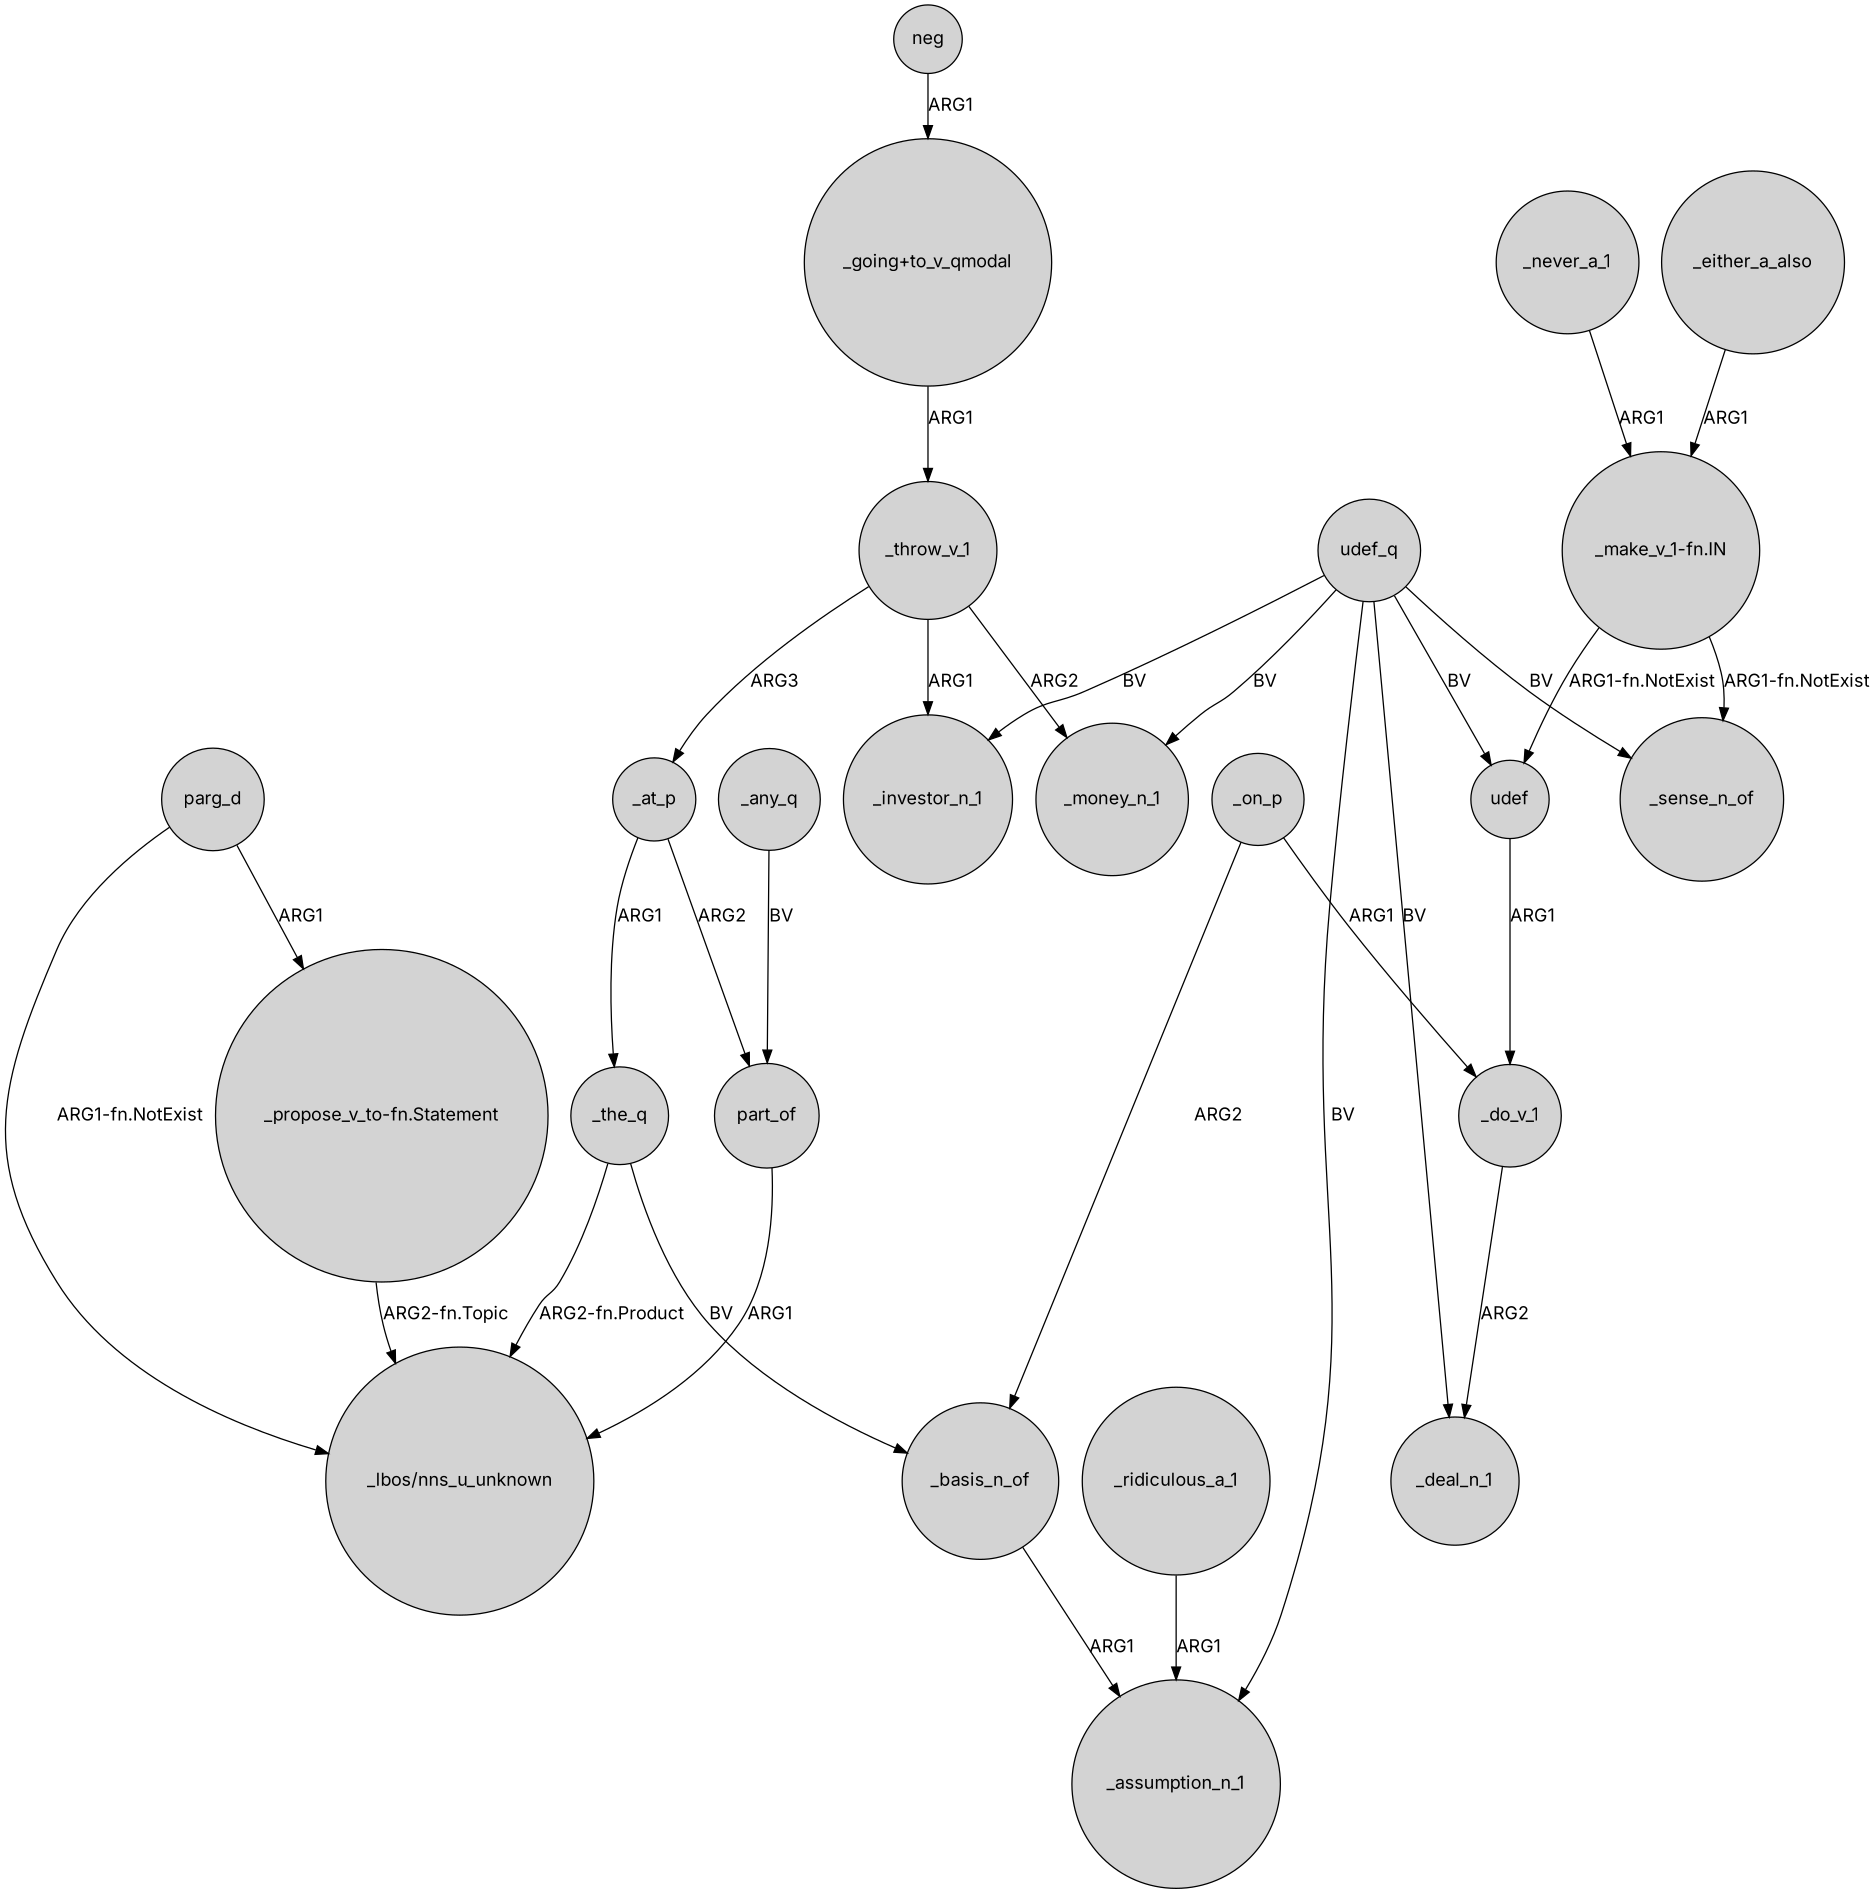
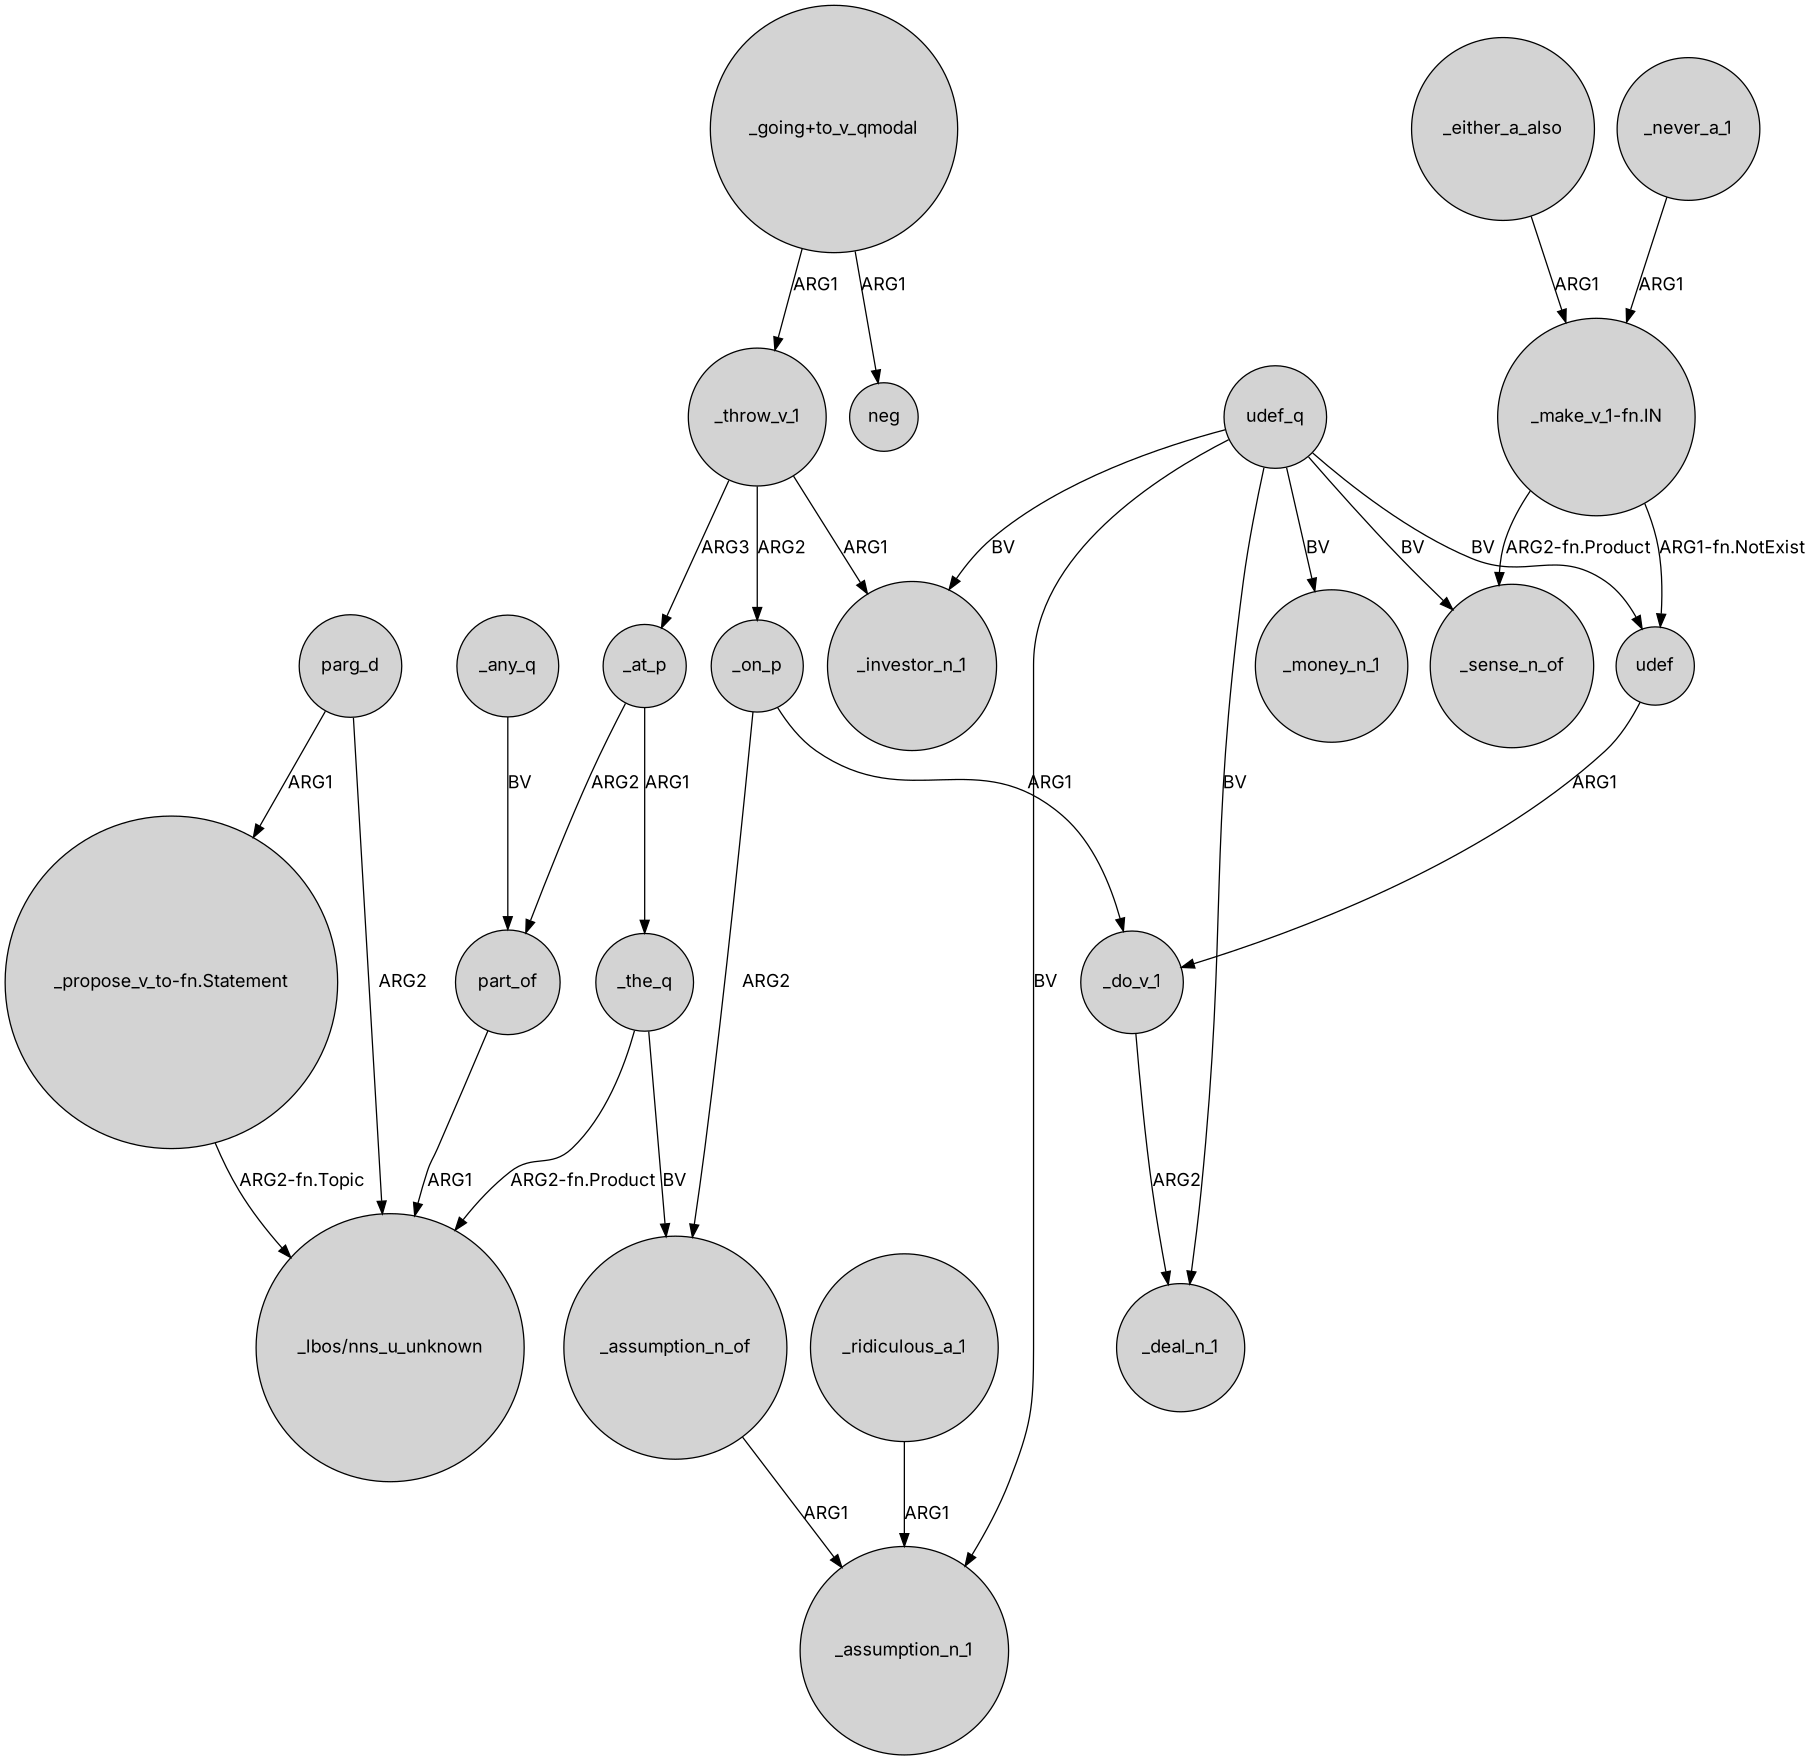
edge "neg" -> "_going+to_v_qmodal": reversed
edge "_throw_v_1" -> "_money_n_1": now "_throw_v_1" -> "_on_p"
edge "_make_v_1-fn.IN" -> "_sense_n_of": label "ARG1-fn.NotExist" -> "ARG2-fn.Product"
edge "parg_d" -> "_lbos/nns_u_unknown": label "ARG1-fn.NotExist" -> "ARG2"
node "_basis_n_of": label "_basis_n_of" -> "_assumption_n_of"
